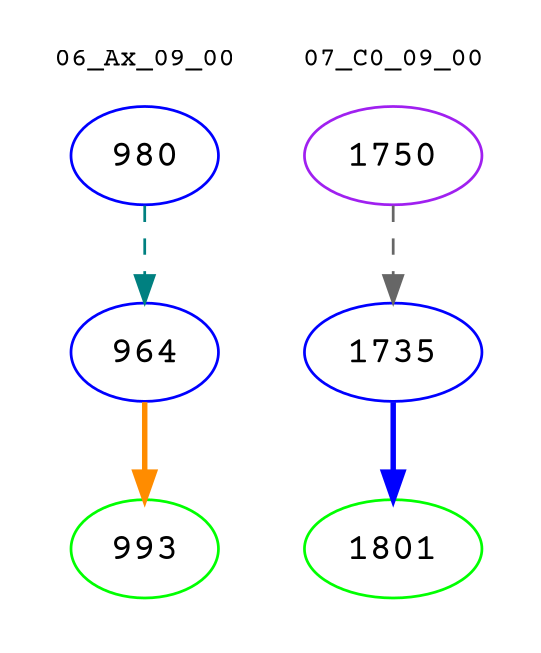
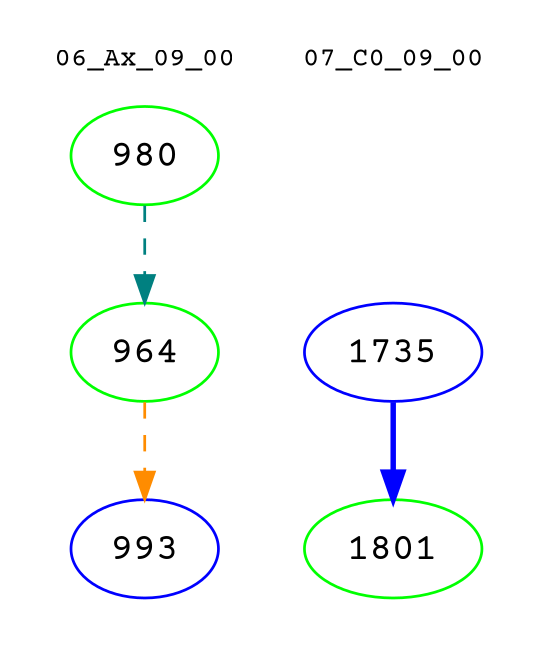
node "980": color blue -> green
node "1750": removed
node "964": color blue -> green
edge "964" -> "993": style bold -> dashed
node "993": color green -> blue
